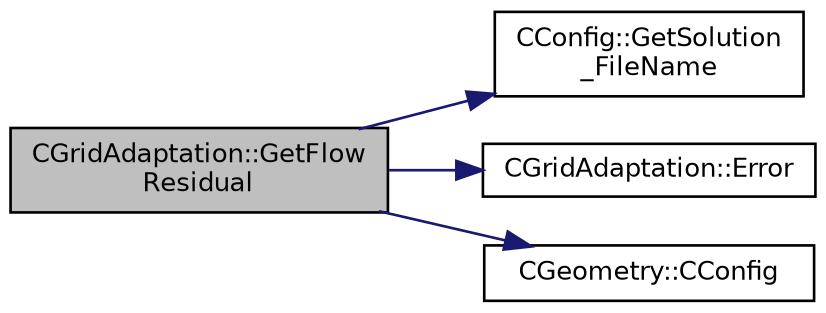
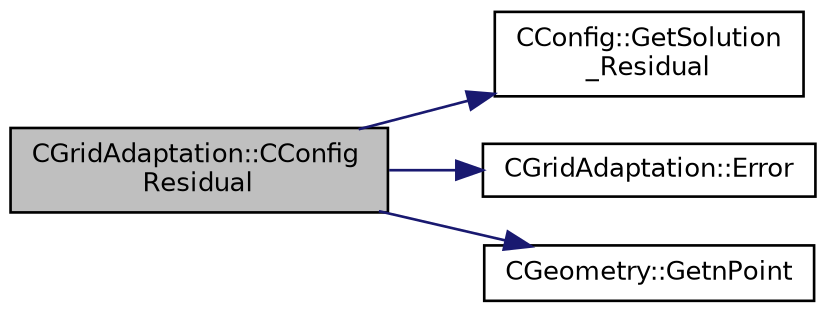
node "CConfig::GetSolution _FileName": label "CConfig::GetSolution _FileName" -> "CConfig::GetSolution _Residual"
node "CGridAdaptation::GetFlow Residual": label "CGridAdaptation::GetFlow Residual" -> "CGridAdaptation::CConfig Residual"
node "CGeometry::CConfig": label "CGeometry::CConfig" -> "CGeometry::GetnPoint"
